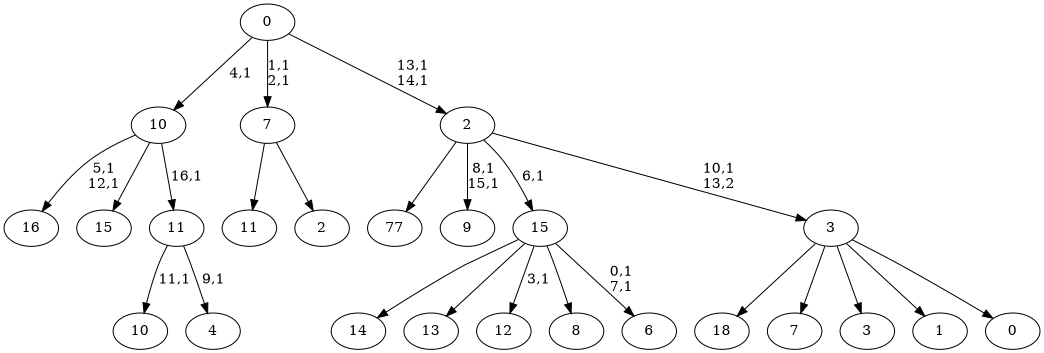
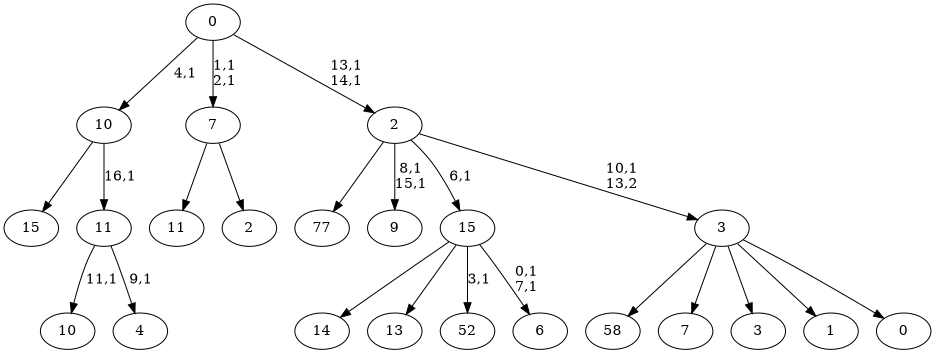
node "16": removed
node "12": label "12" -> "52"
node "8": removed
node "18": label "18" -> "58"
